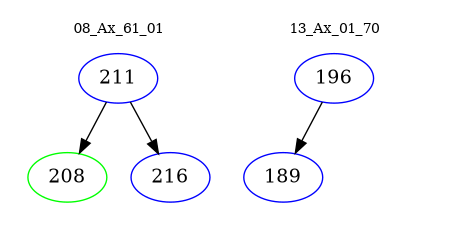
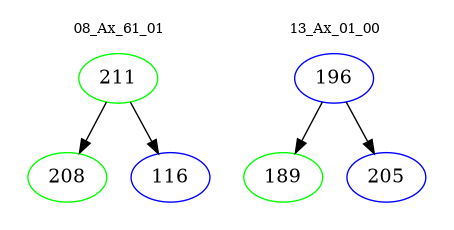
cluster "13_Ax_01_70": label "13_Ax_01_70" -> "13_Ax_01_00"
node "211": color blue -> green
node "216": label "216" -> "116"
node "189": color blue -> green
node "205": added
